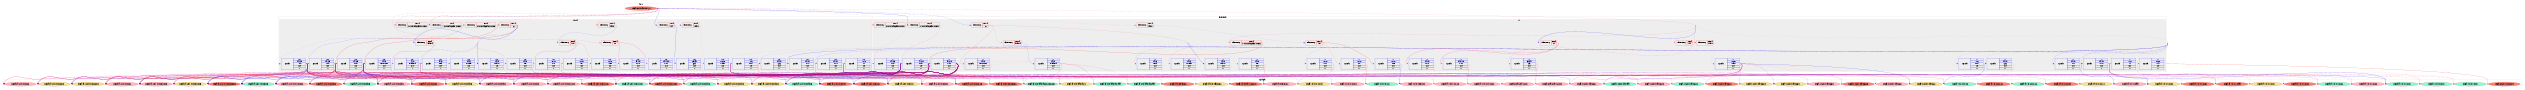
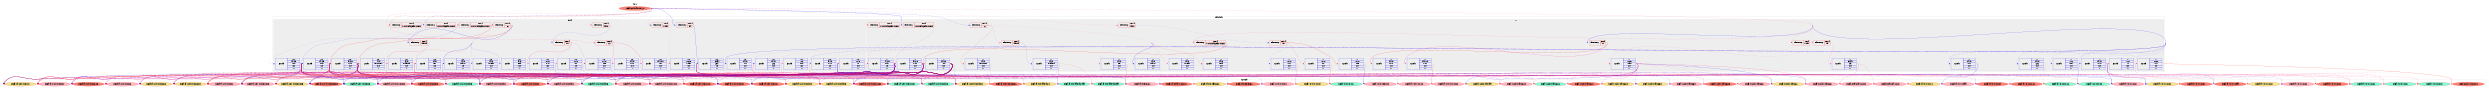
node "portage://dev-qt/qtwebengine-5.15.14_p20240510": removed
node "portage://sys-apps/systemd-9999": fillcolor aquamarine -> khaki
node "portage://dev-libs/libxml2-2.12.7": fillcolor aquamarine -> lightpink
